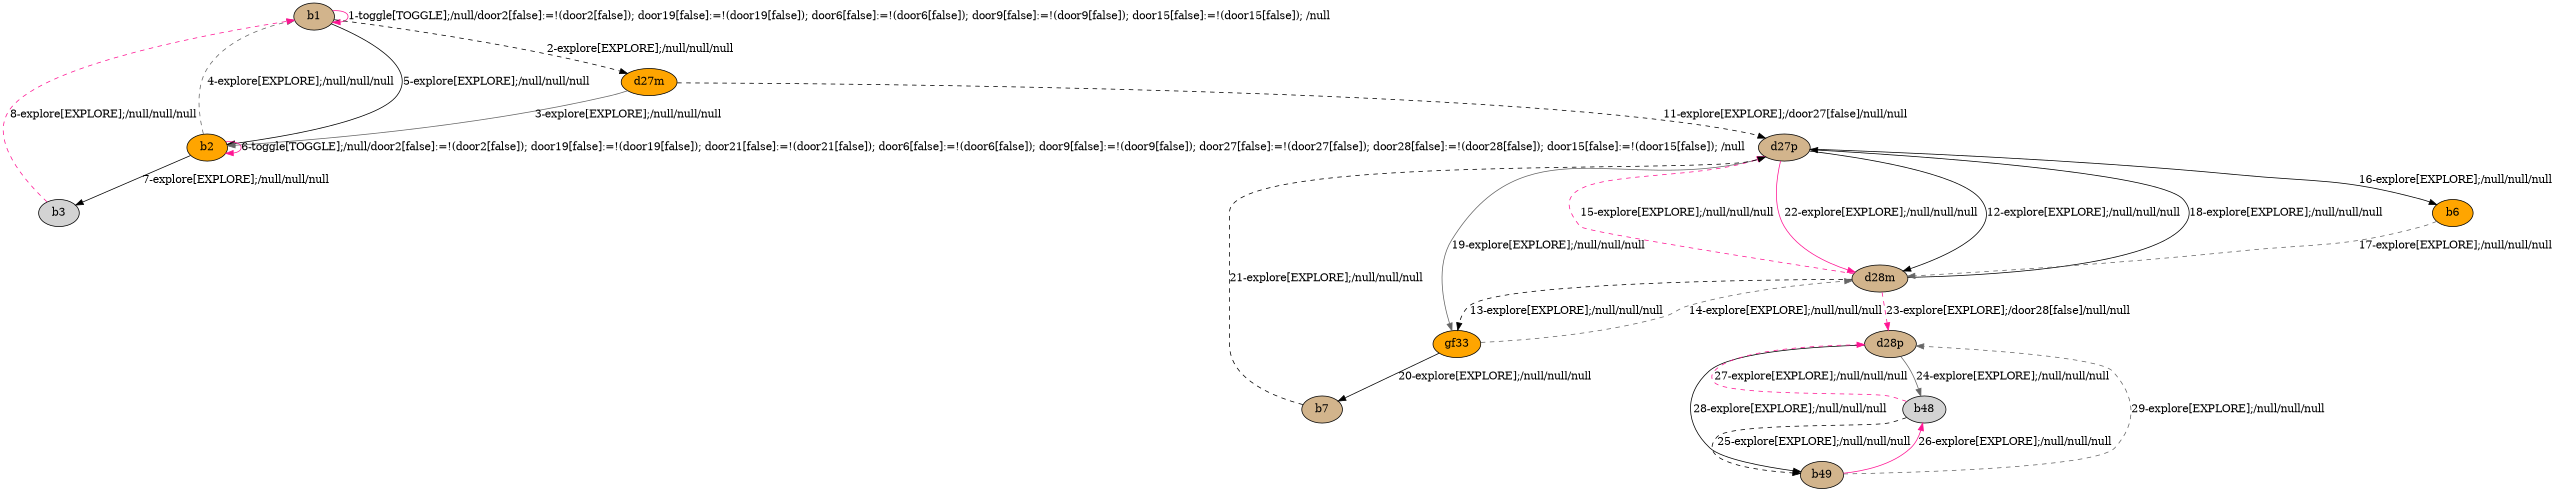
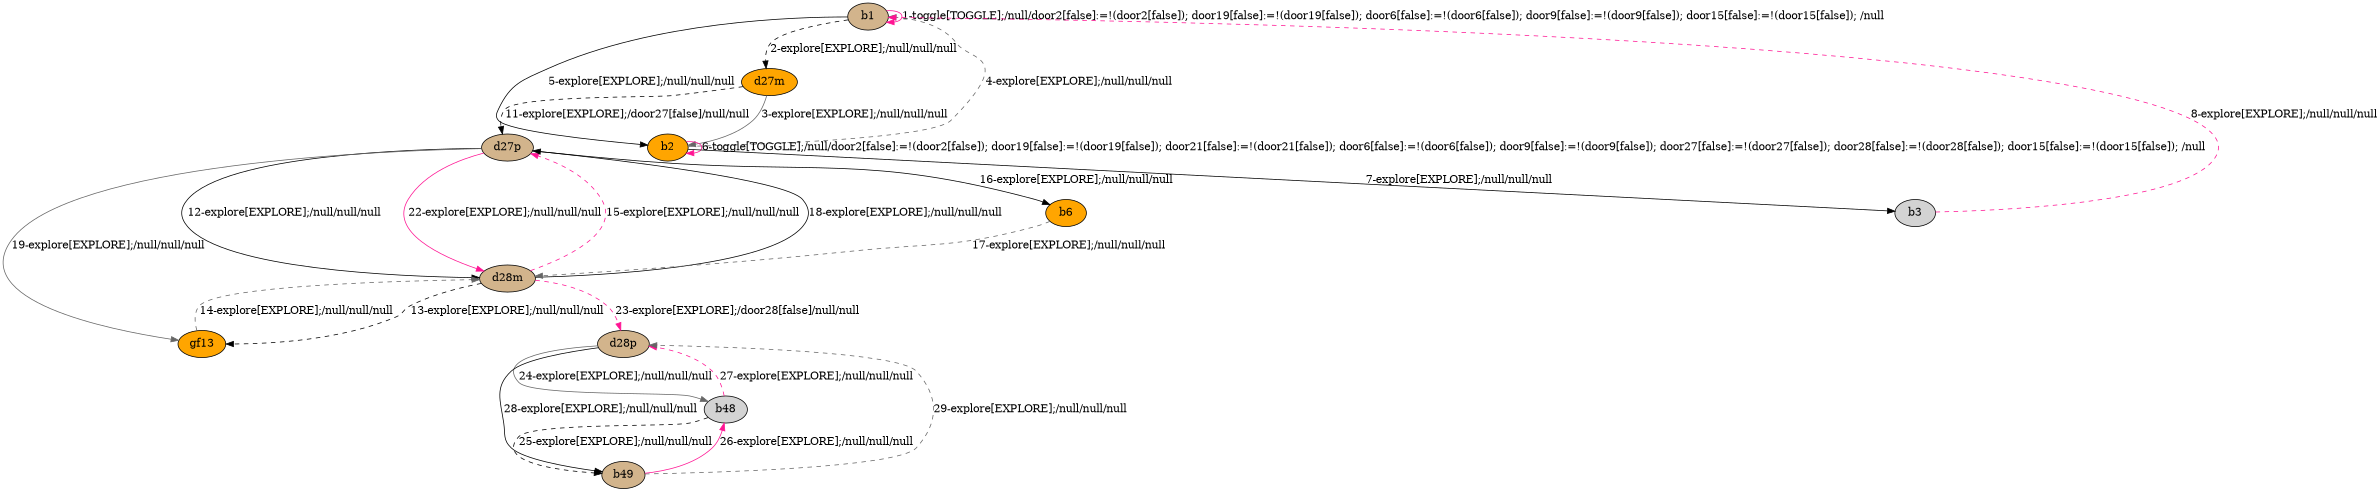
node "gf33": label "gf33" -> "gf13"
node "b7": removed
